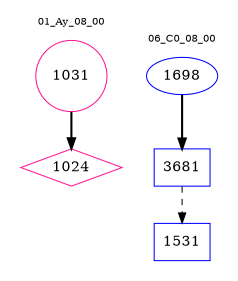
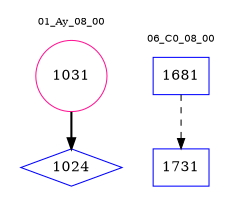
node "1698": removed
node "1024": color deeppink -> blue
node "3681": label "3681" -> "1681"
node "1531": label "1531" -> "1731"
